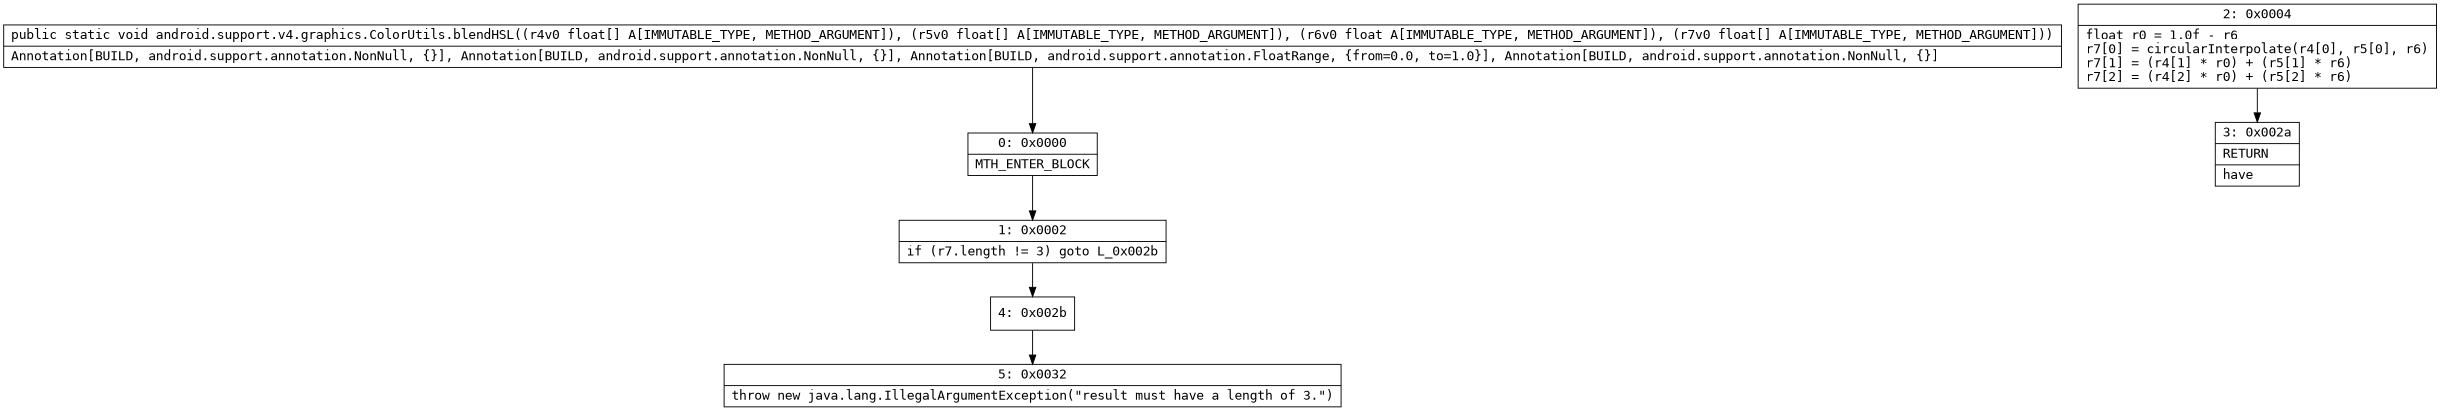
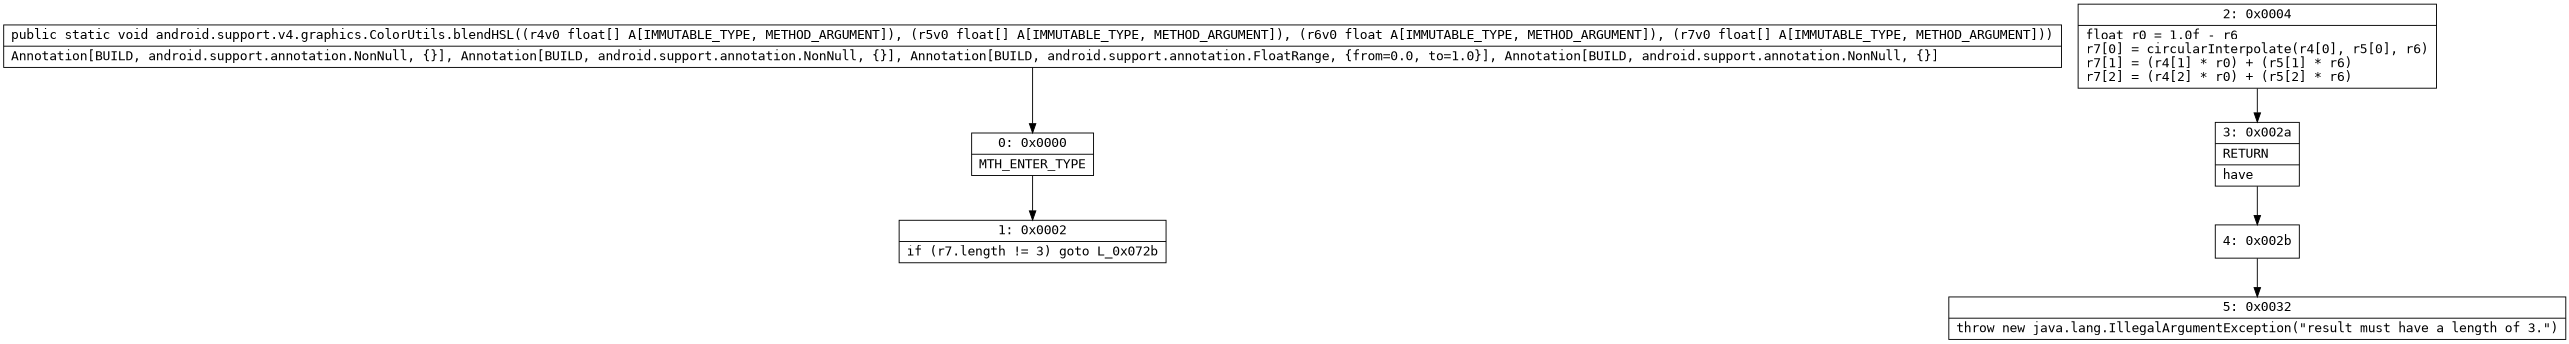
node "0: 0x0000": text "MTH_ENTER_BLOCK" -> "MTH_ENTER_TYPE"
node "1: 0x0002": text "if (r7.length != 3) goto L_0x002b" -> "if (r7.length != 3) goto L_0x072b"
edge "1: 0x0002" -> "4: 0x002b": now "3: 0x002a" -> "4: 0x002b"
